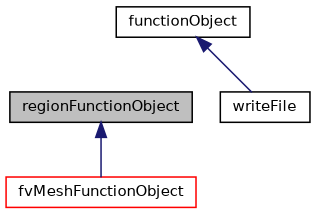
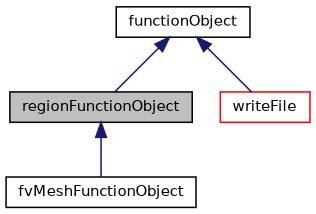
edge "regionFunctionObject" -> "functionObject": added
node "writeFile": color black -> red
node "fvMeshFunctionObject": color red -> black
